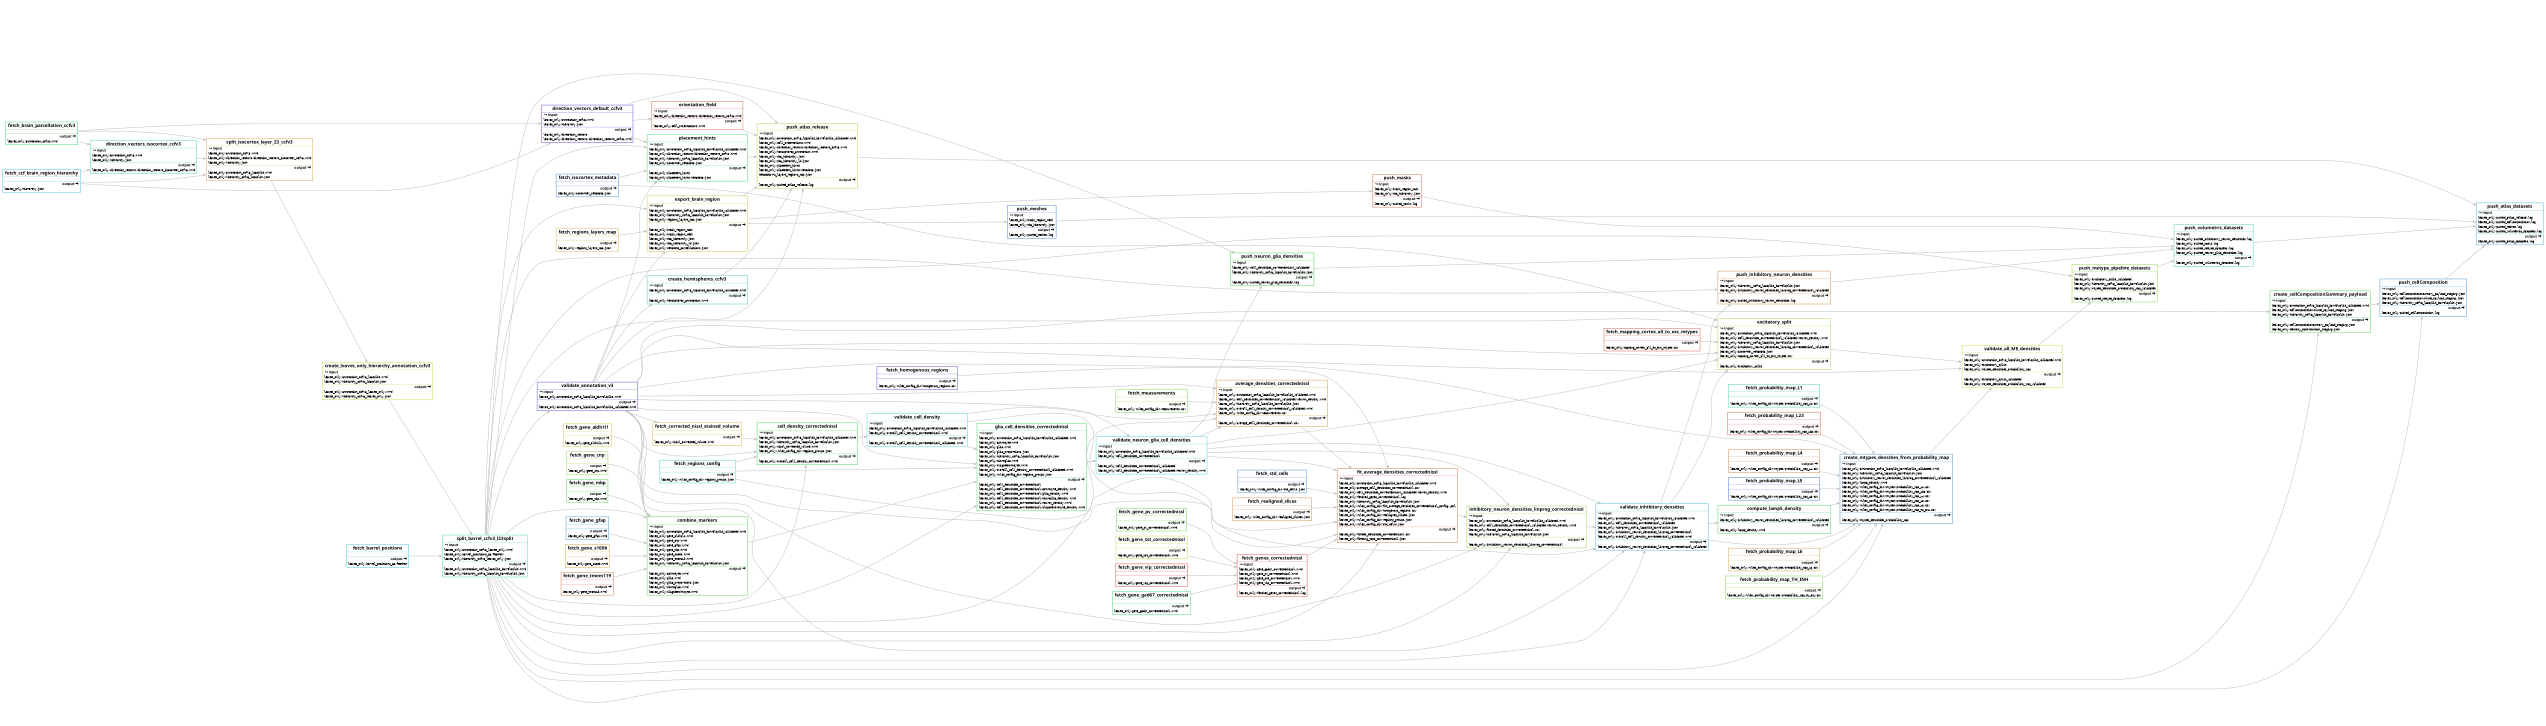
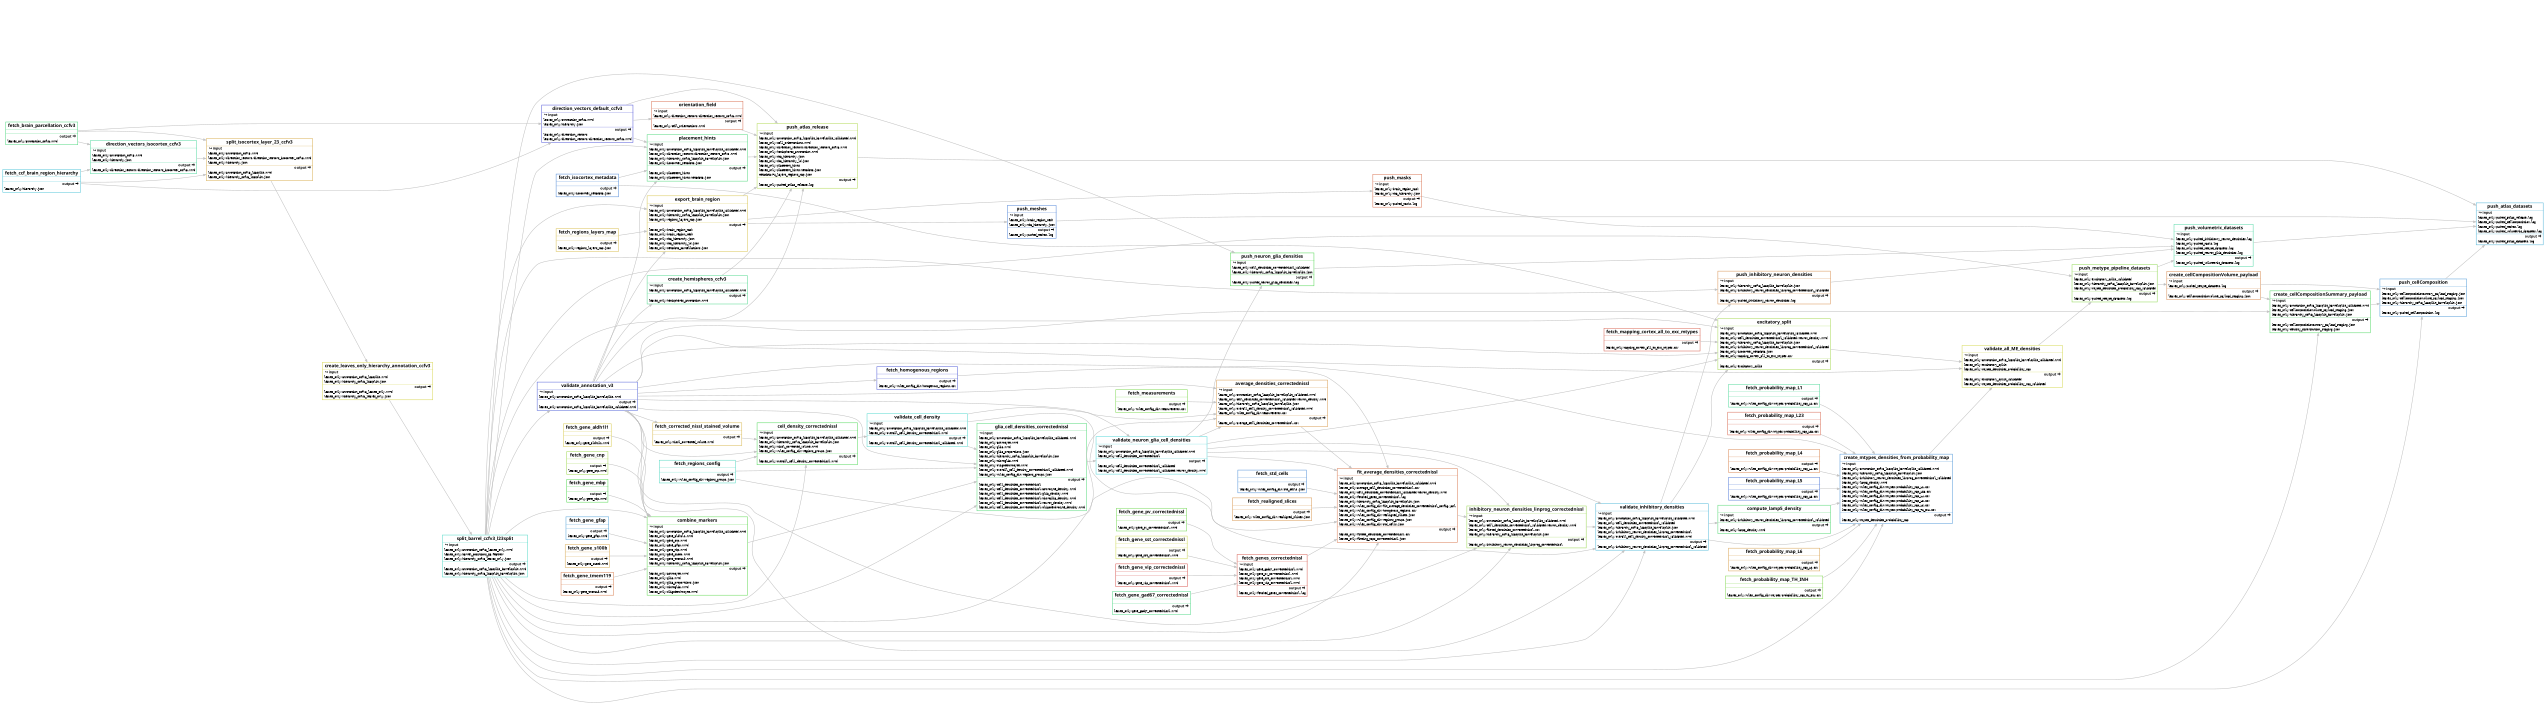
node "create_cellCompositionVolume_payload": added
edge "validate_annotation_v3" -> "fit_average_densities_correctednissl": now "validate_annotation_v3" -> "fetch_homogenous_regions"
node "fetch_barrel_positions": removed
